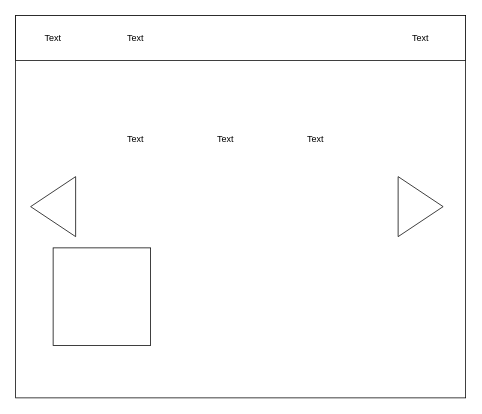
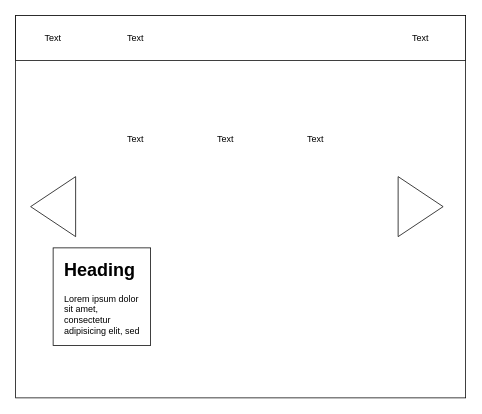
node "HeadingLorem ipsum dolor sit amet, consectetur adipisicing elit, sed do eiusmod tempor incididunt ut labore et dolore magna aliqua.": added
